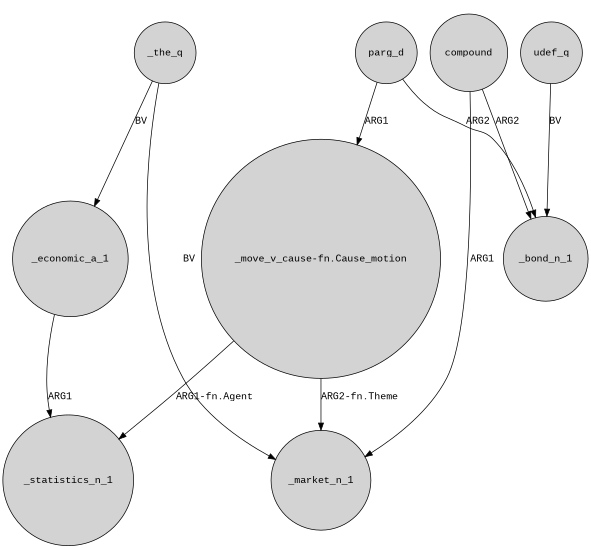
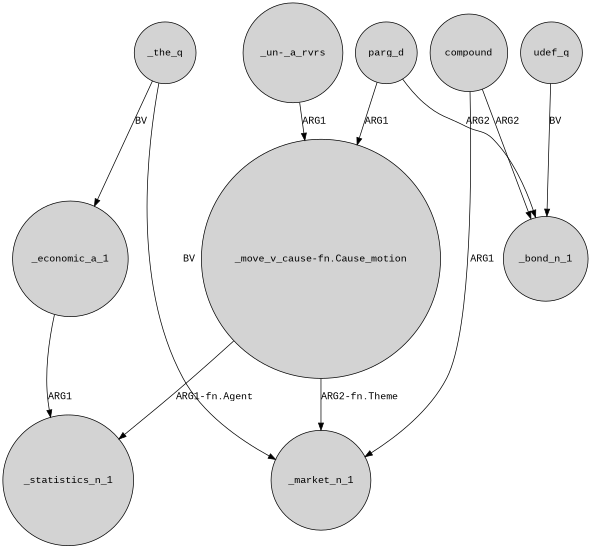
node "_un-_a_rvrs": added
